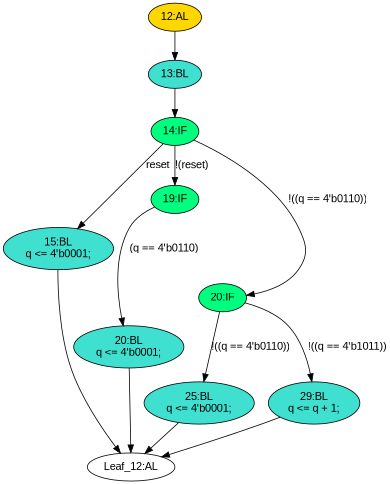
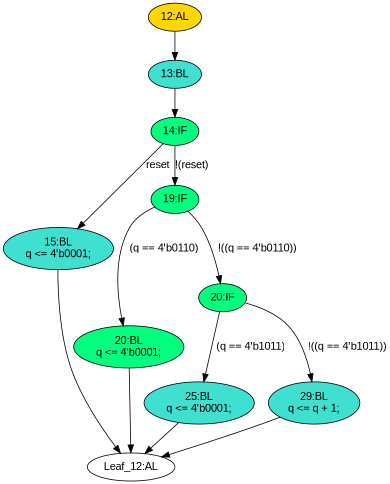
edge "14:IF" -> "20:IF": now "19:IF" -> "20:IF"
node "20:BL q <= 4'b0001;": fillcolor turquoise -> springgreen
edge "20:IF" -> "25:BL q <= 4'b0001;": label "!((q == 4'b0110))" -> "(q == 4'b1011)"
